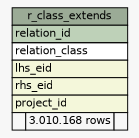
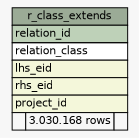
node "r_class_extends": text "3.010.168 rows" -> "3.030.168 rows"
